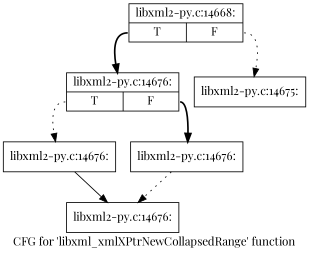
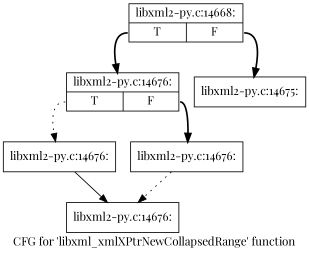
edge "libxml2-py.c:14668:" -> "libxml2-py.c:14675:": style dotted -> bold
